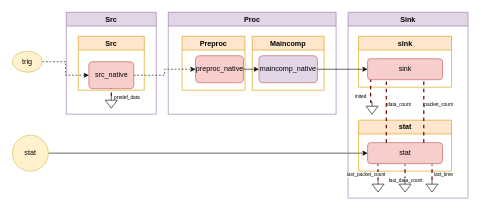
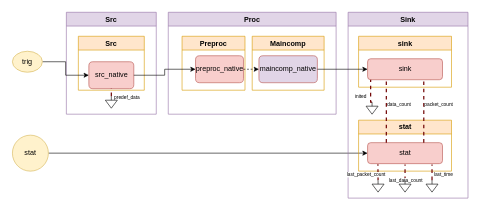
edge "trig" -> "src_native": style dashed -> solid
edge "preproc_native" -> "maincomp_native": style solid -> dashed
edge "src_native" -> "preproc_native": style dashed -> solid
